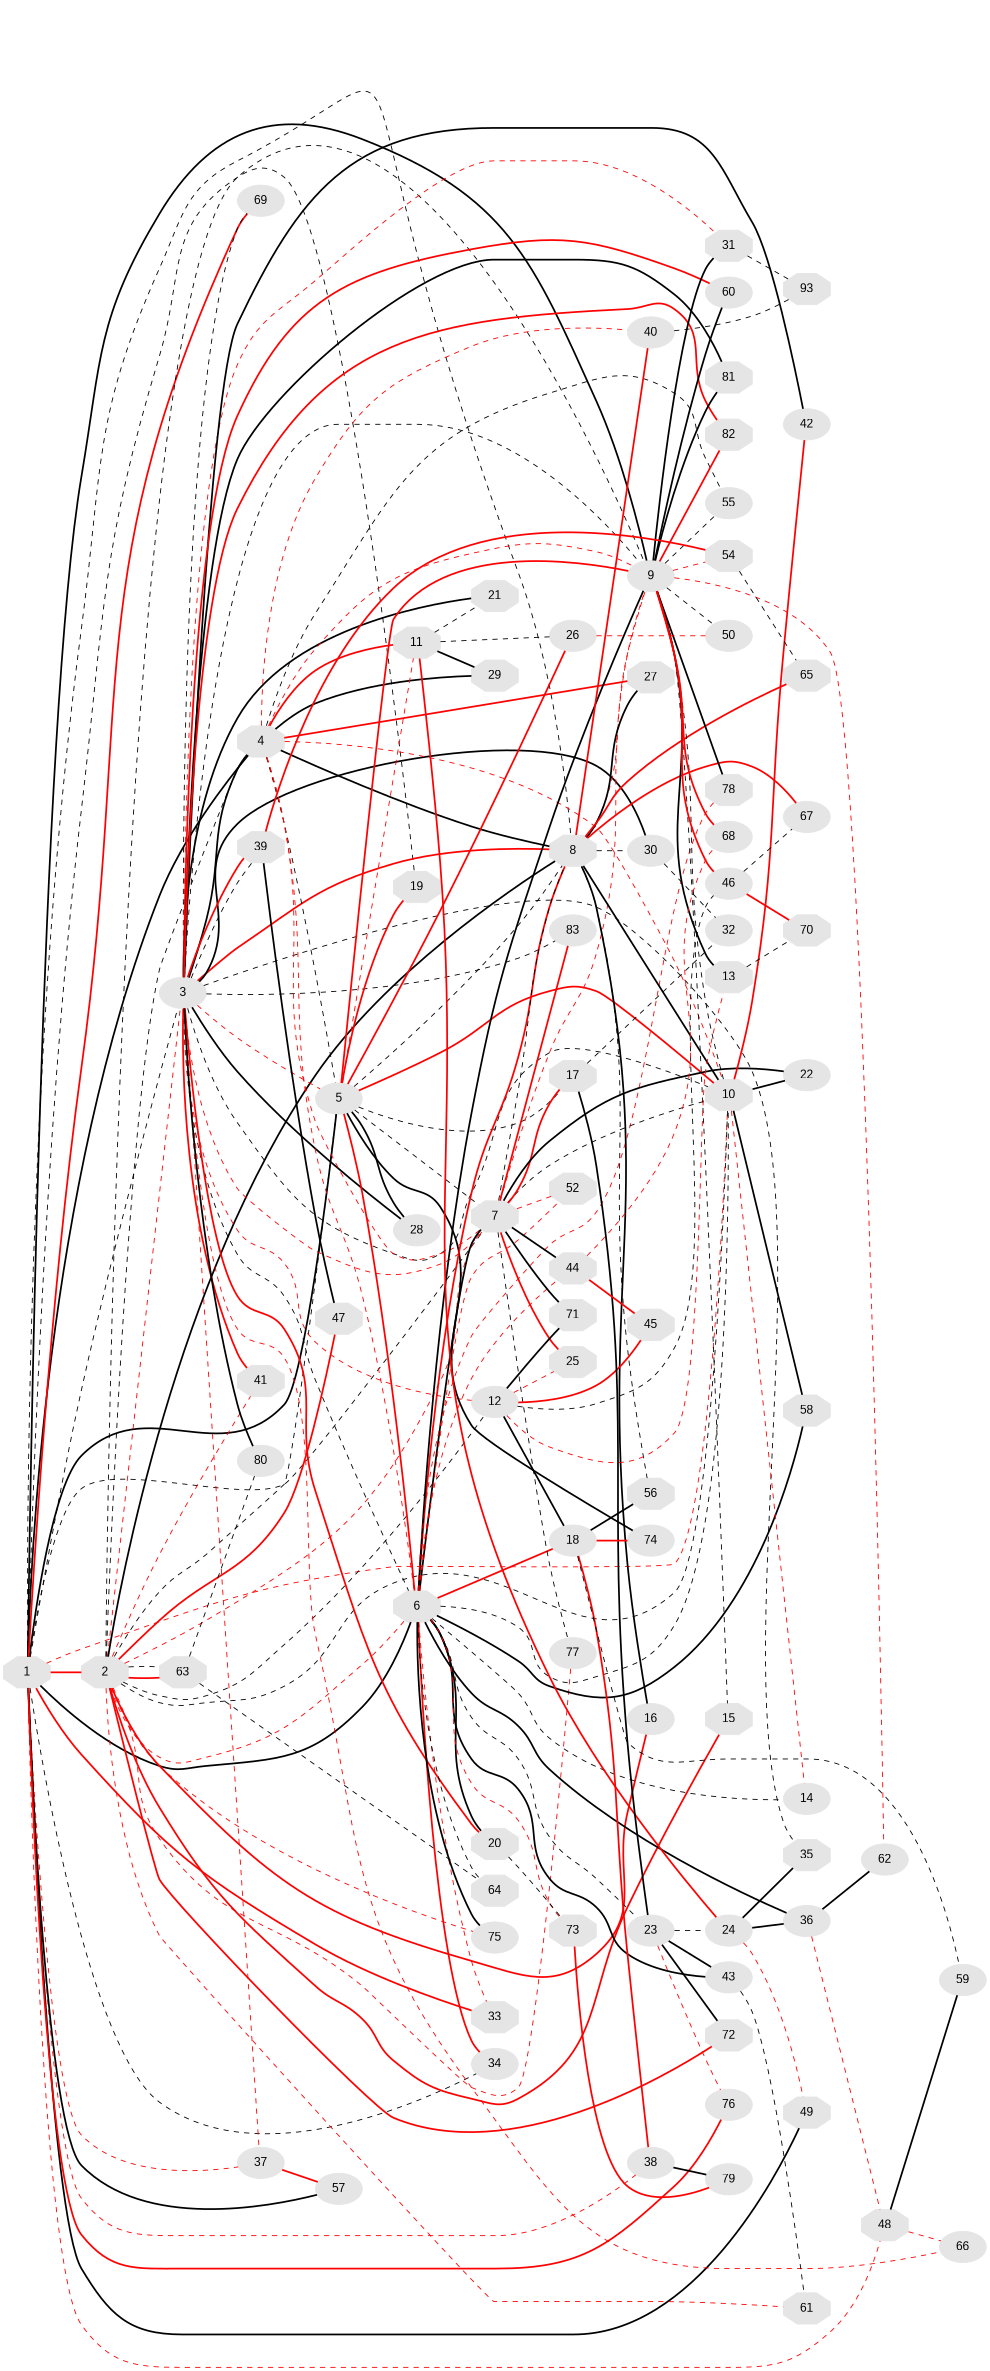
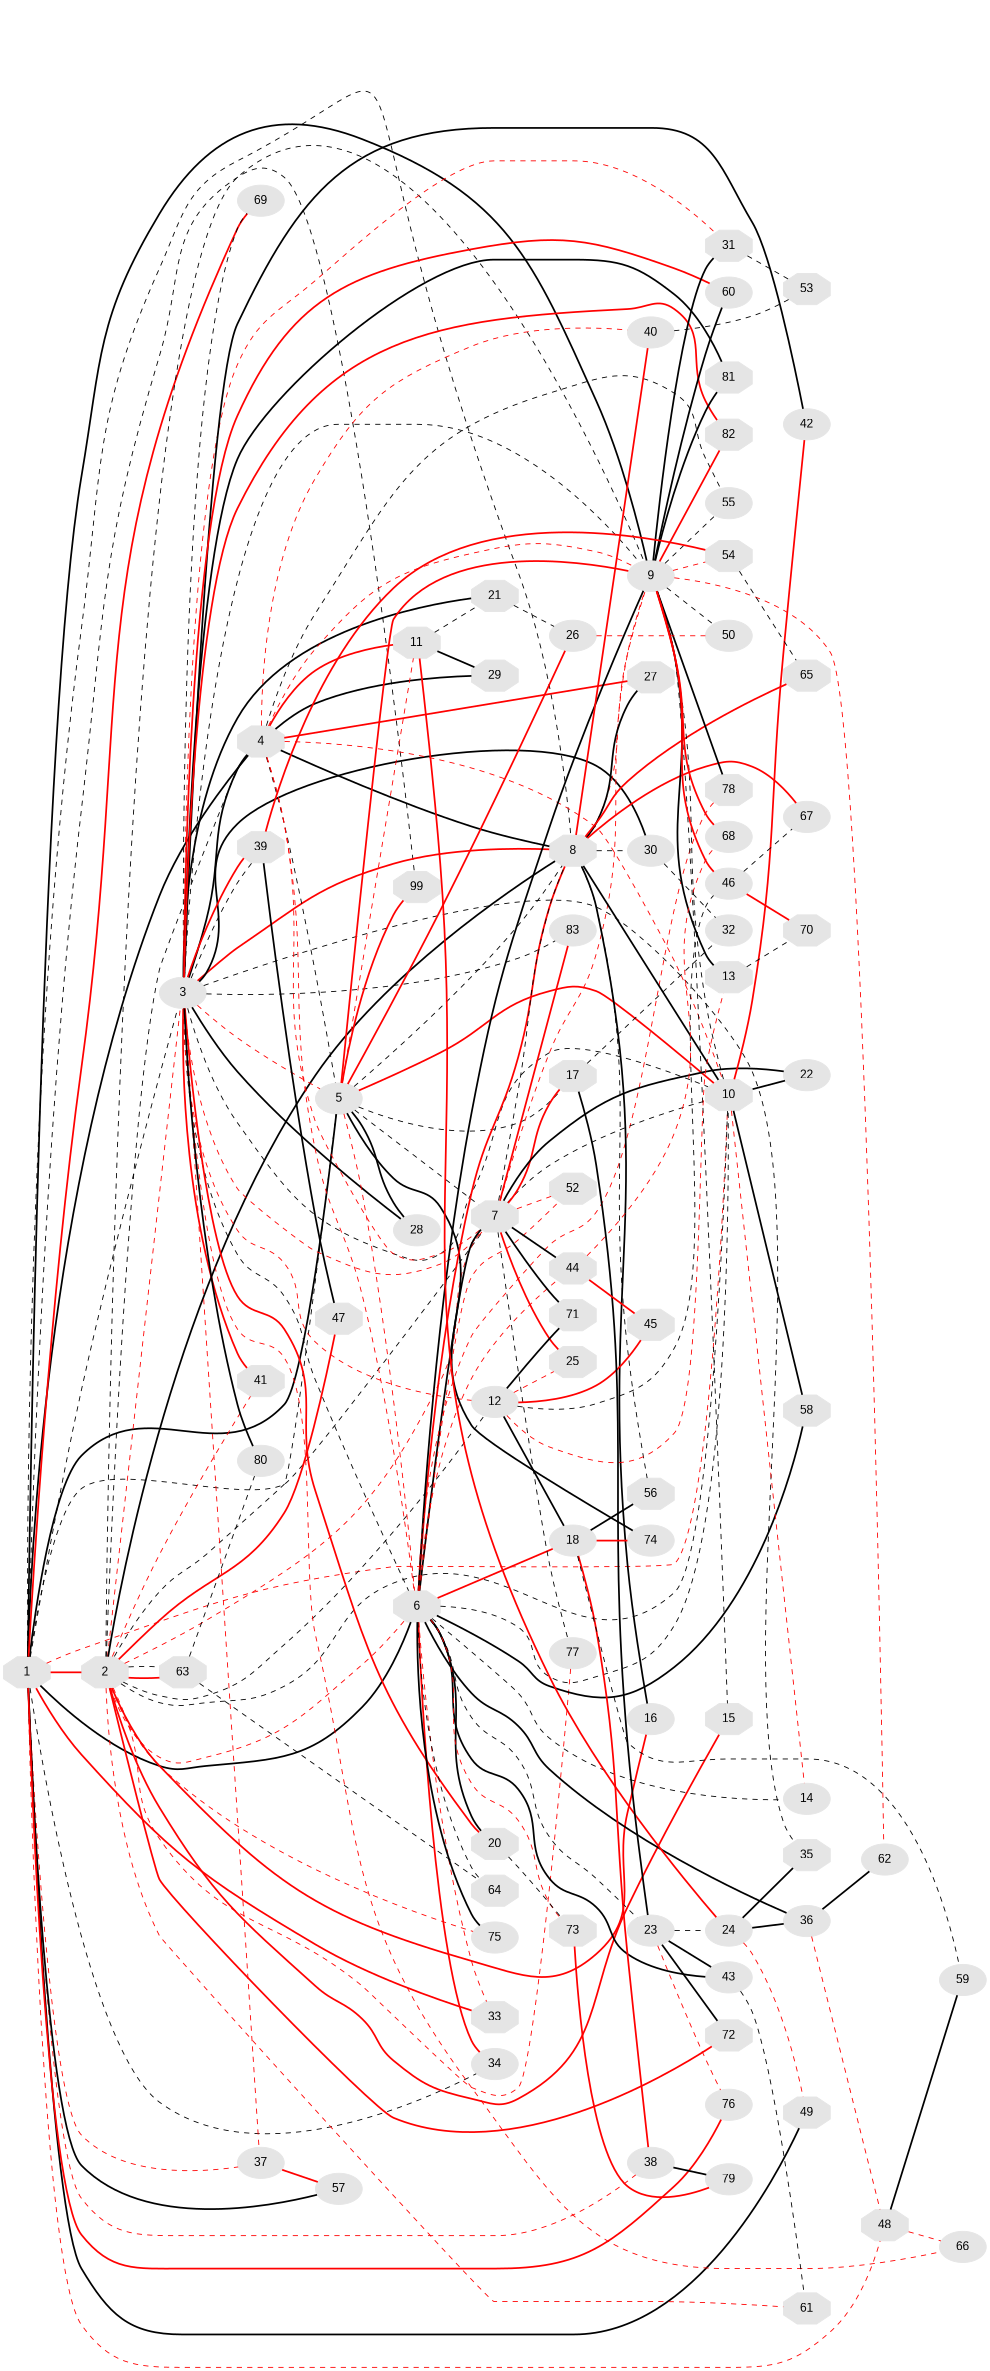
node "93": label "93" -> "53"
edge "26" -- "11": now "26" -- "21"
node "19": label "19" -> "99"
edge "5" -- "6": style bold -> dashed
